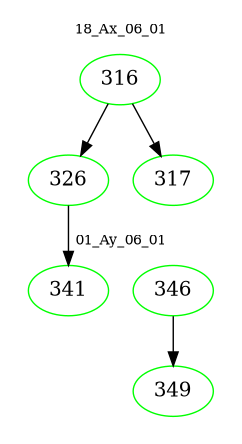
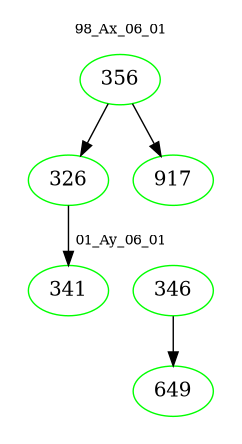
cluster "18_Ax_06_01": label "18_Ax_06_01" -> "98_Ax_06_01"
node "316": label "316" -> "356"
node "317": label "317" -> "917"
node "349": label "349" -> "649"
